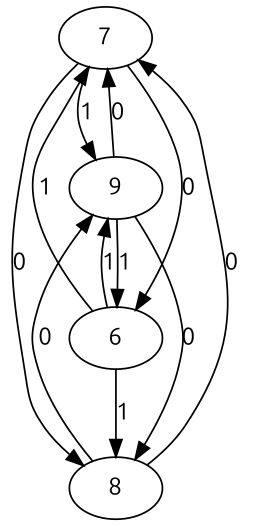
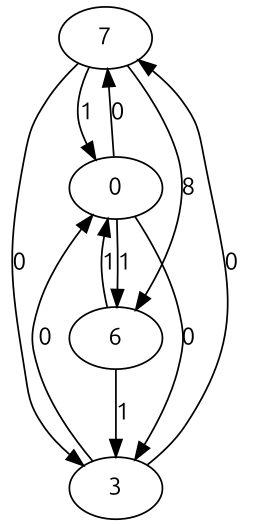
node "9": label "9" -> "0"
edge "7" -> "6": label "0" -> "8"
edge "6" -> "7": removed, label "1"
node "8": label "8" -> "3"
